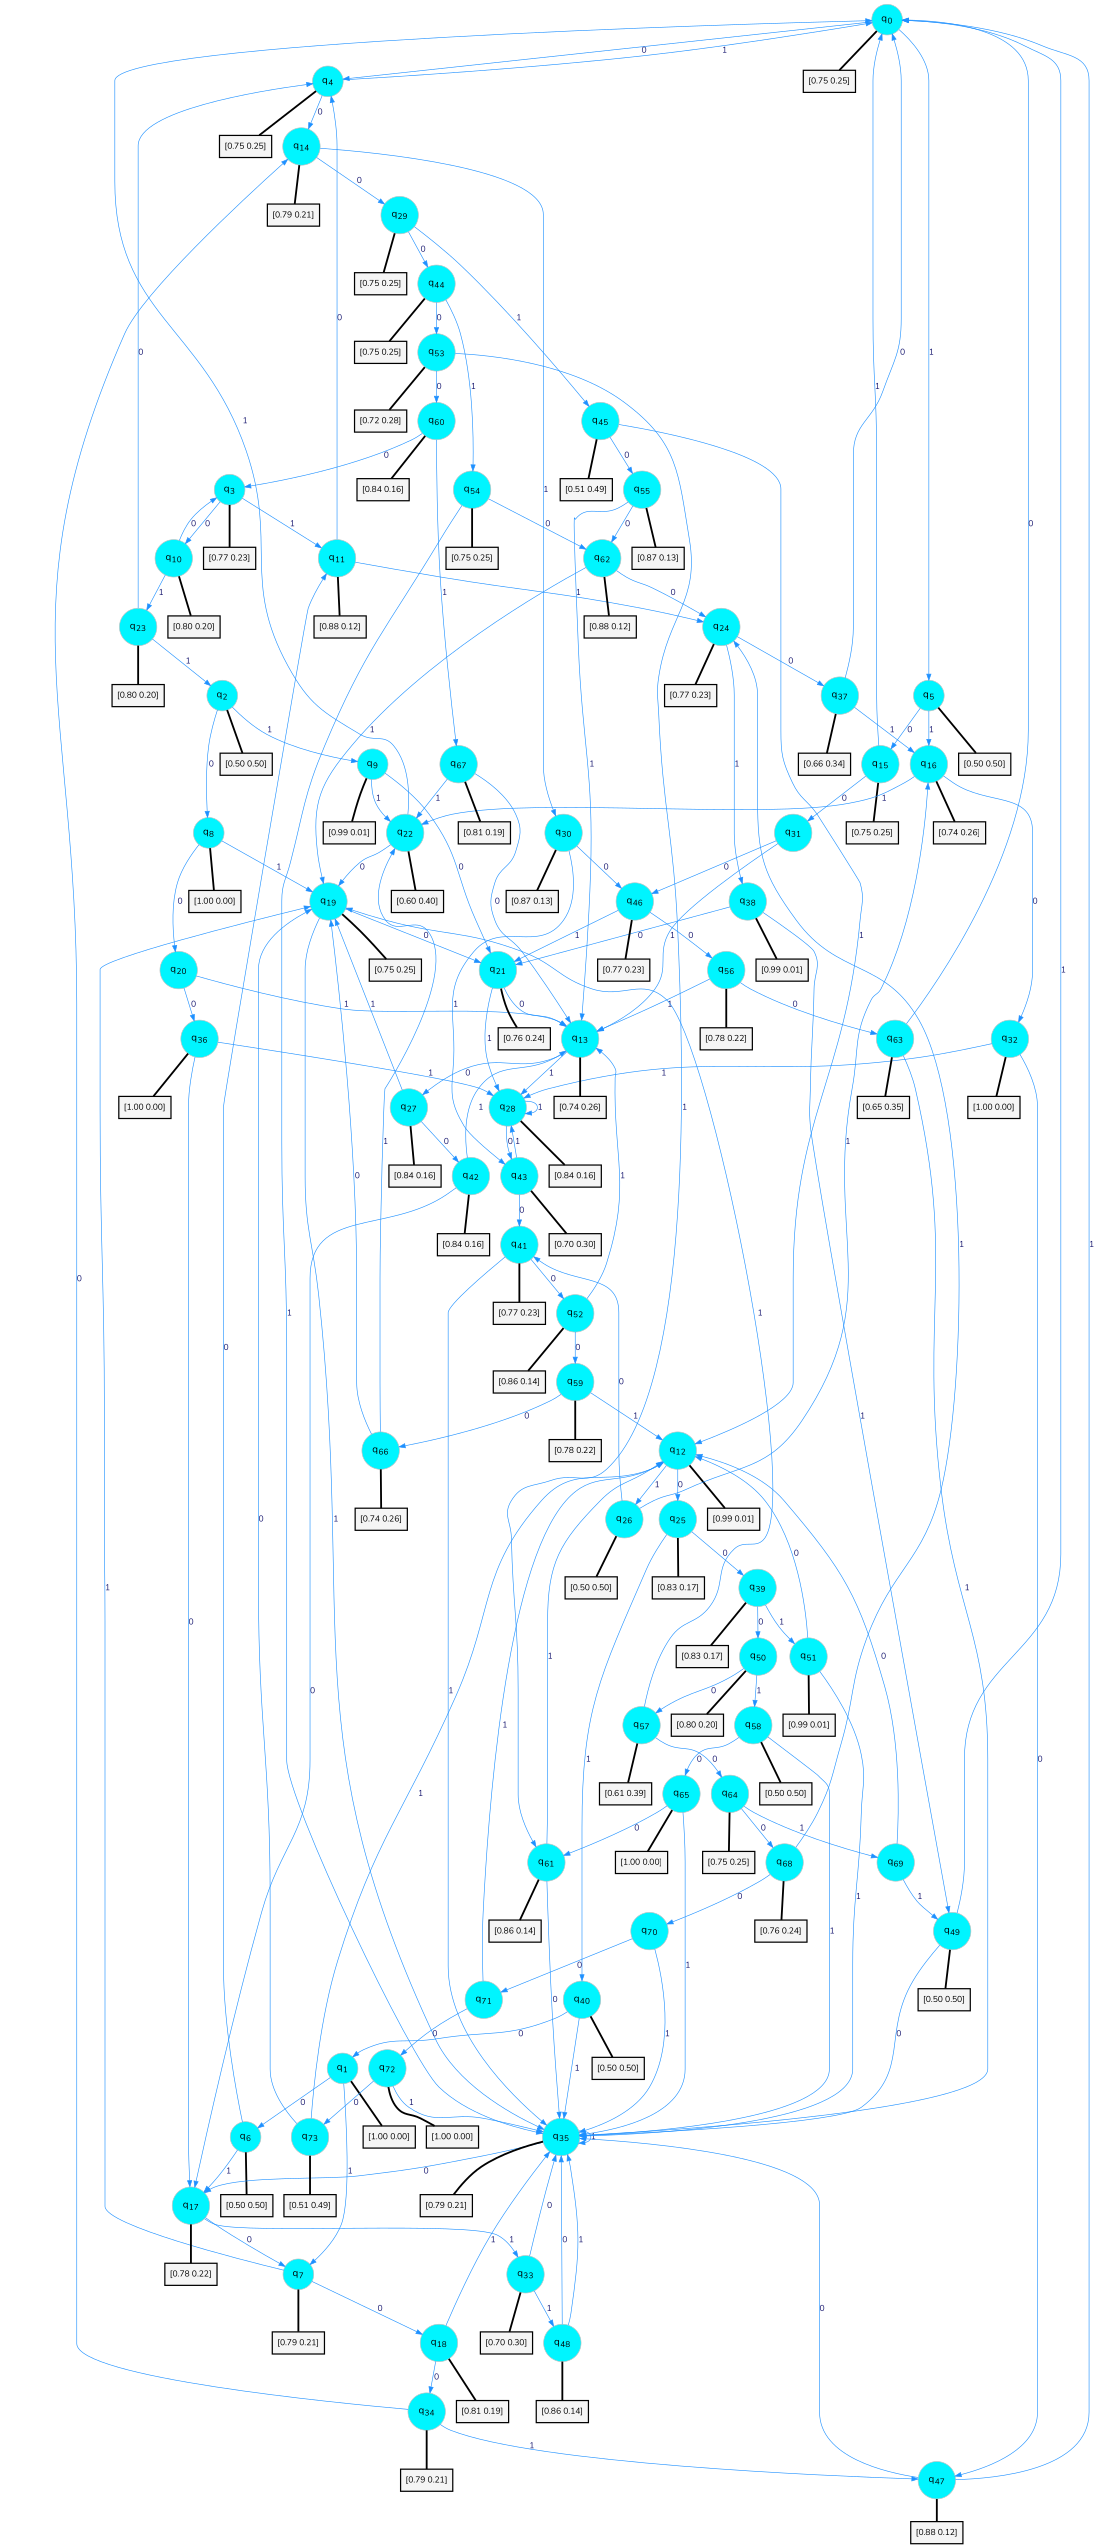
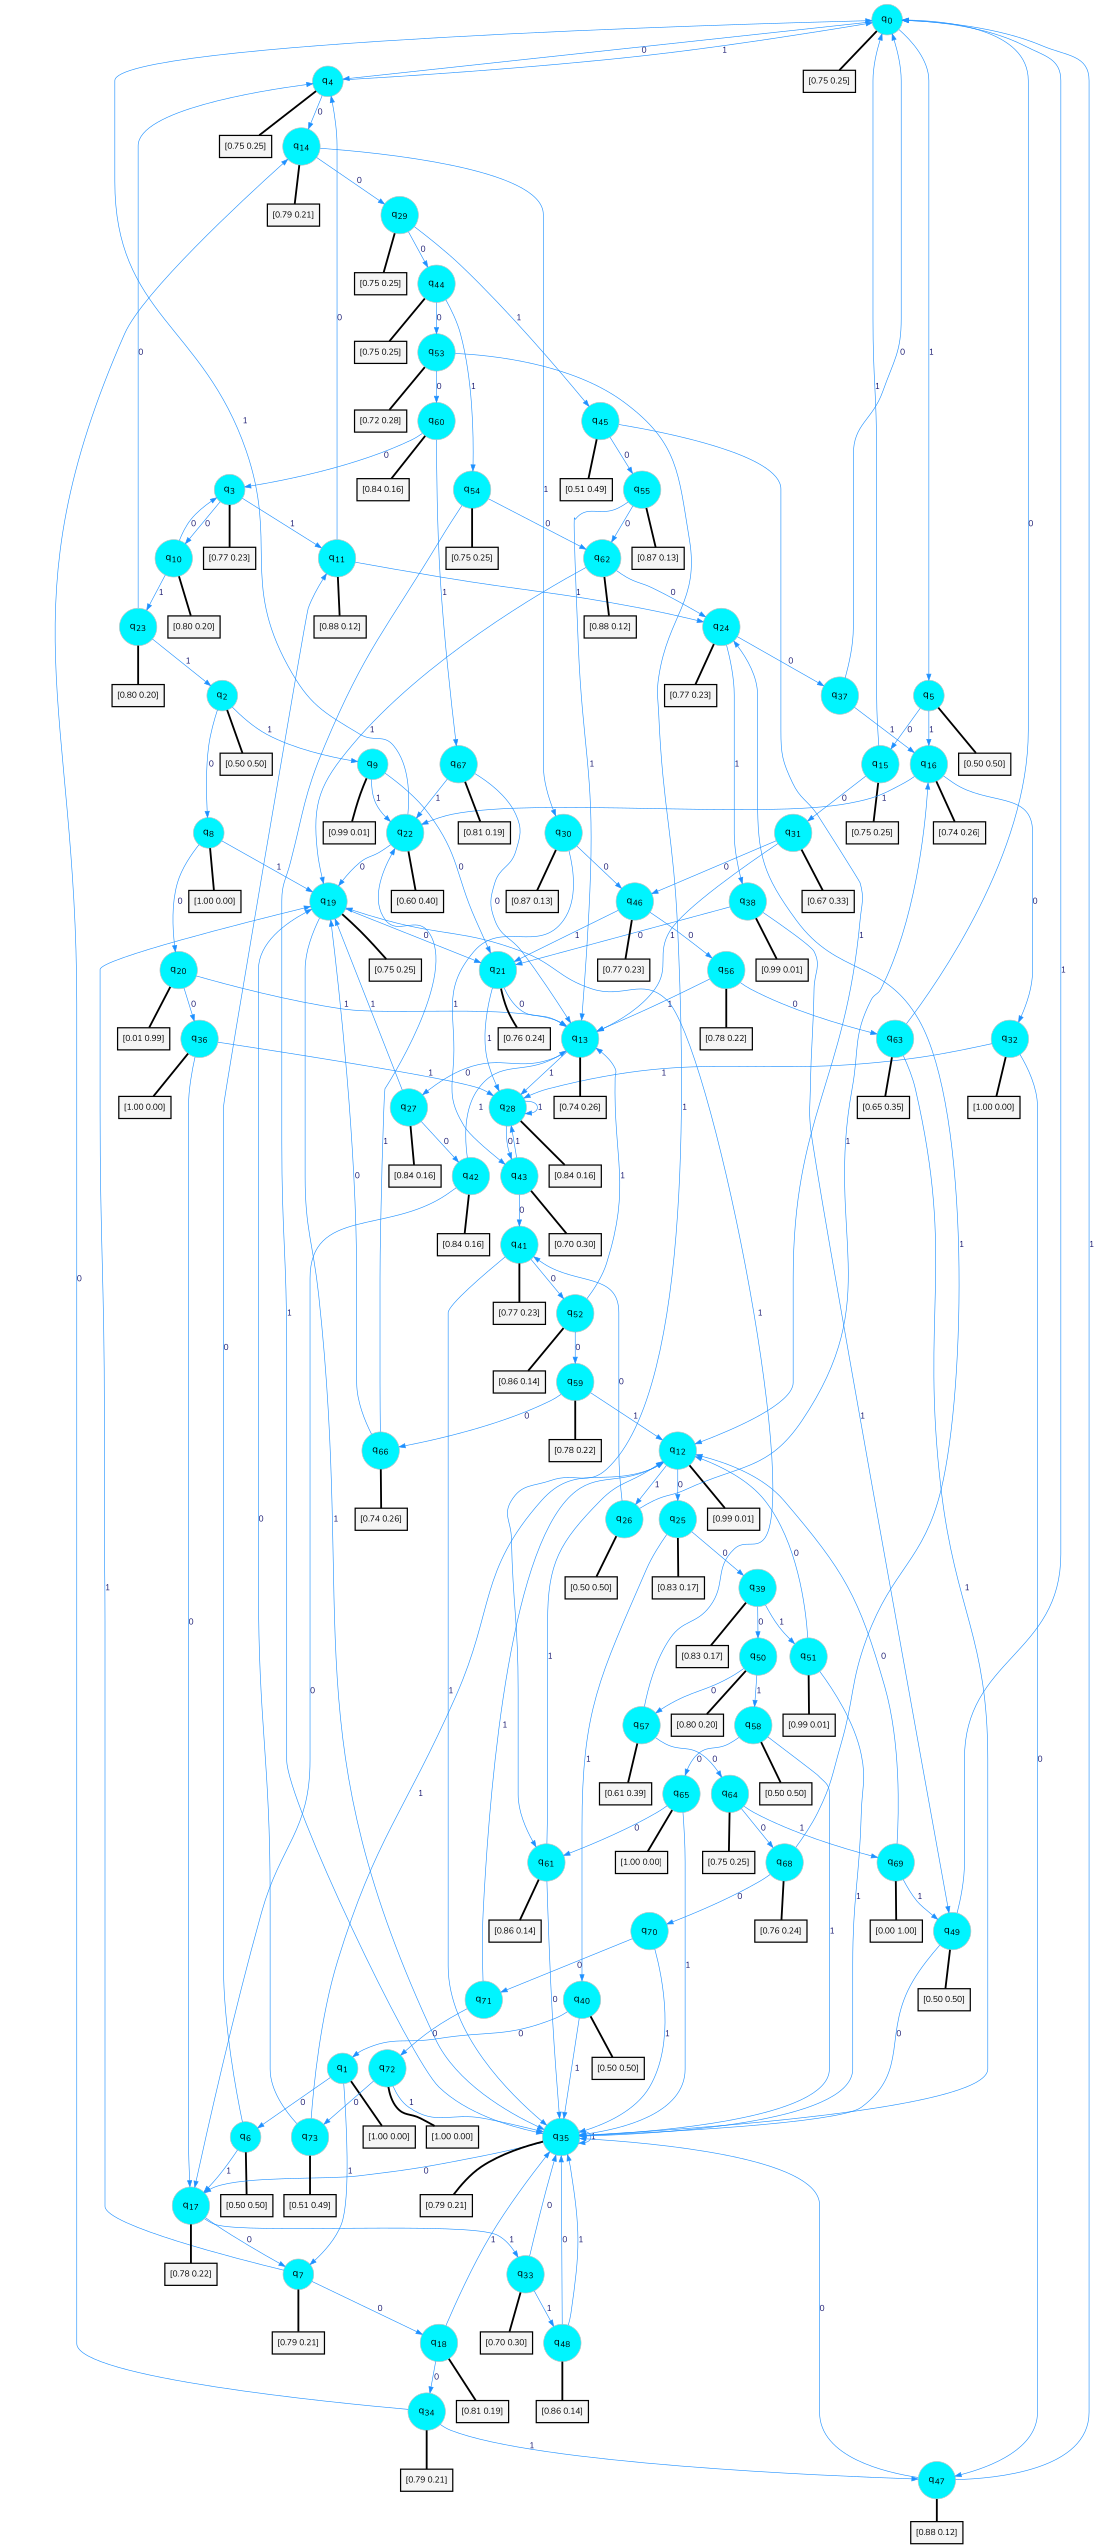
node "[0.66 0.34]": removed
node "[0.67 0.33]": added
node "[0.01 0.99]": added
node "[0.00 1.00]": added
